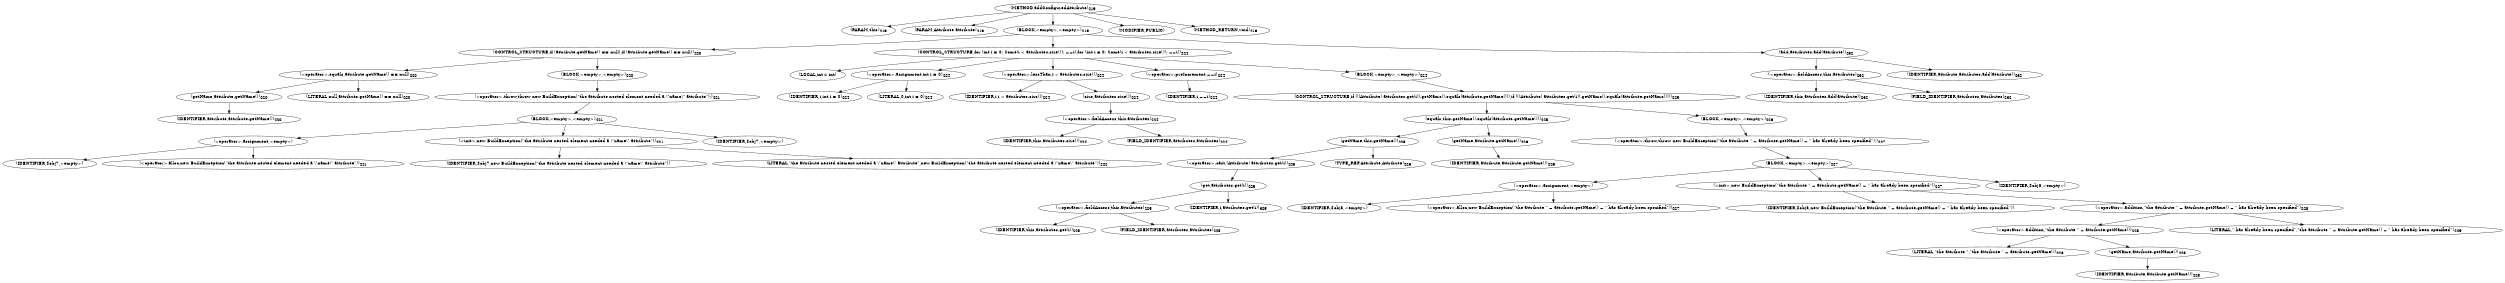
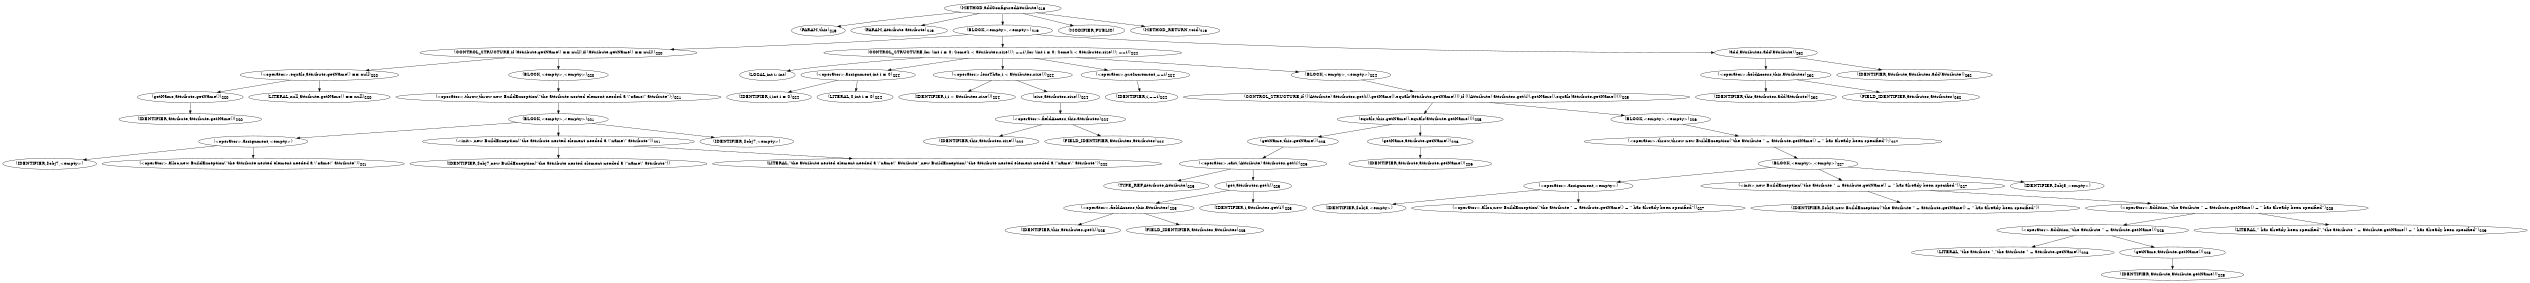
edge "(getName,this.getName())" -> "(TYPE_REF,Attribute,Attribute)": now "(<operator>.cast,(Attribute) attributes.get(i))" -> "(TYPE_REF,Attribute,Attribute)"
node "(IDENTIFIER,i,attributes.get(i))": text "325" -> "225"
